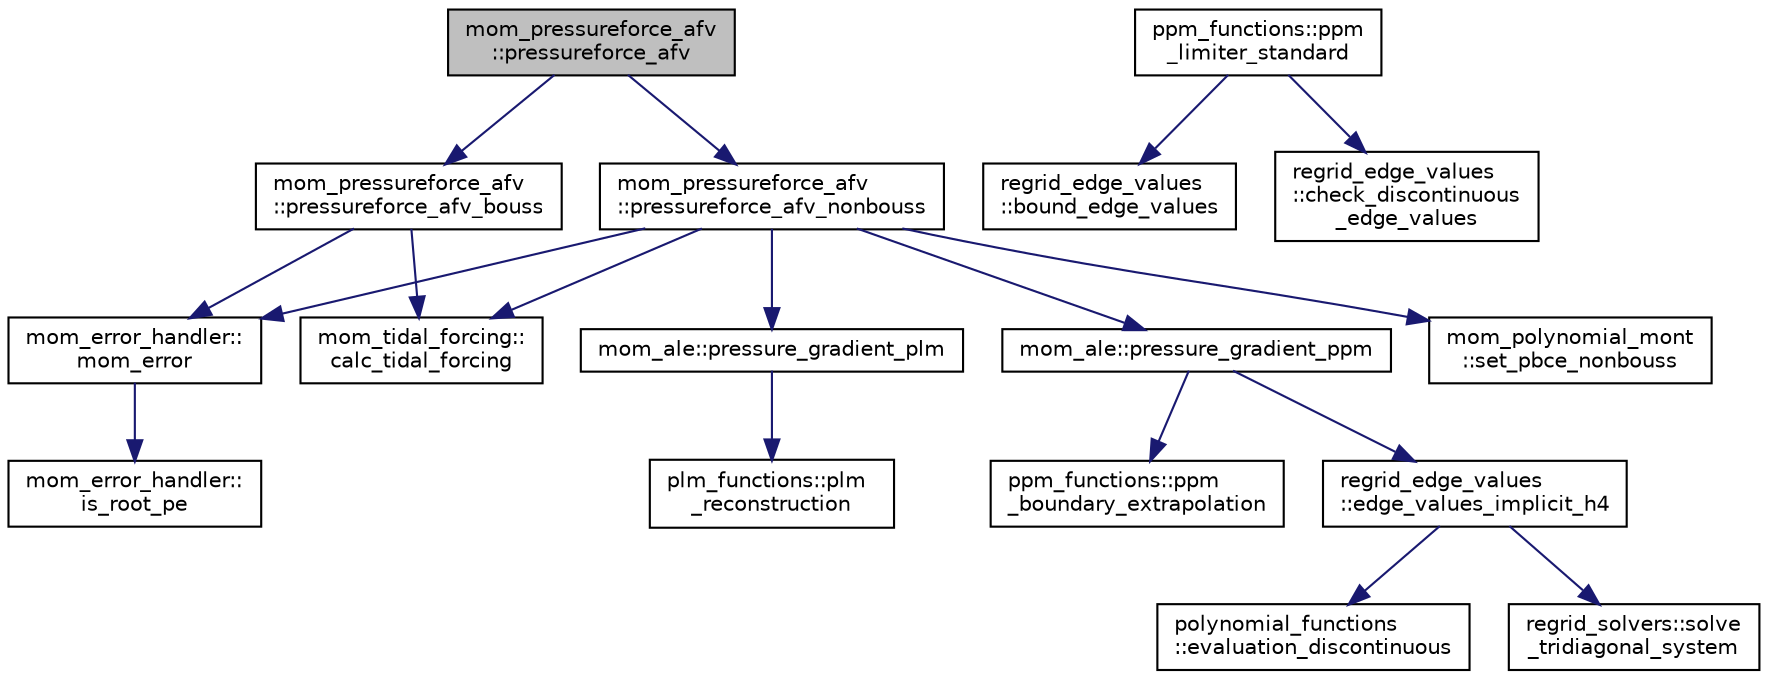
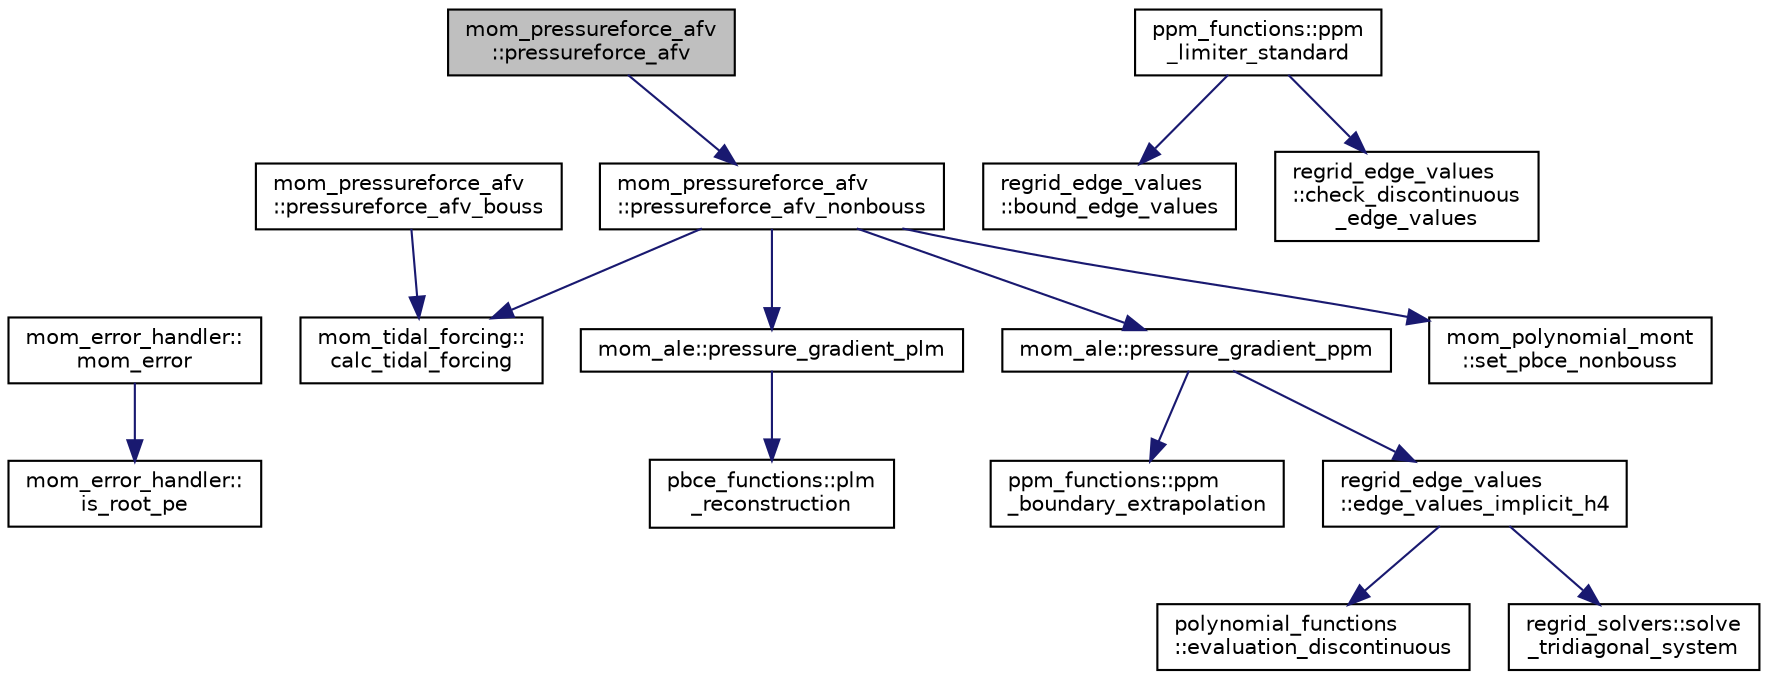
edge "mom_pressureforce_afv ::pressureforce_afv" -> "mom_pressureforce_afv ::pressureforce_afv_bouss": removed
edge "mom_pressureforce_afv ::pressureforce_afv_bouss" -> "mom_error_handler:: mom_error": removed
edge "mom_pressureforce_afv ::pressureforce_afv_nonbouss" -> "mom_error_handler:: mom_error": removed
node "plm_functions::plm _reconstruction": label "plm_functions::plm _reconstruction" -> "pbce_functions::plm _reconstruction"
